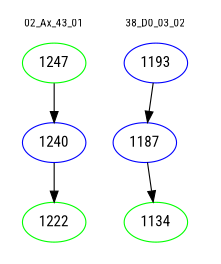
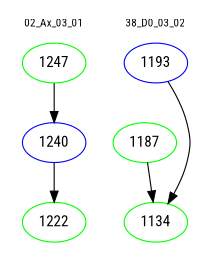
cluster "02_Ax_43_01": label "02_Ax_43_01" -> "02_Ax_03_01"
edge "1193" -> "1187": now "1193" -> "1134"
node "1187": color blue -> green
